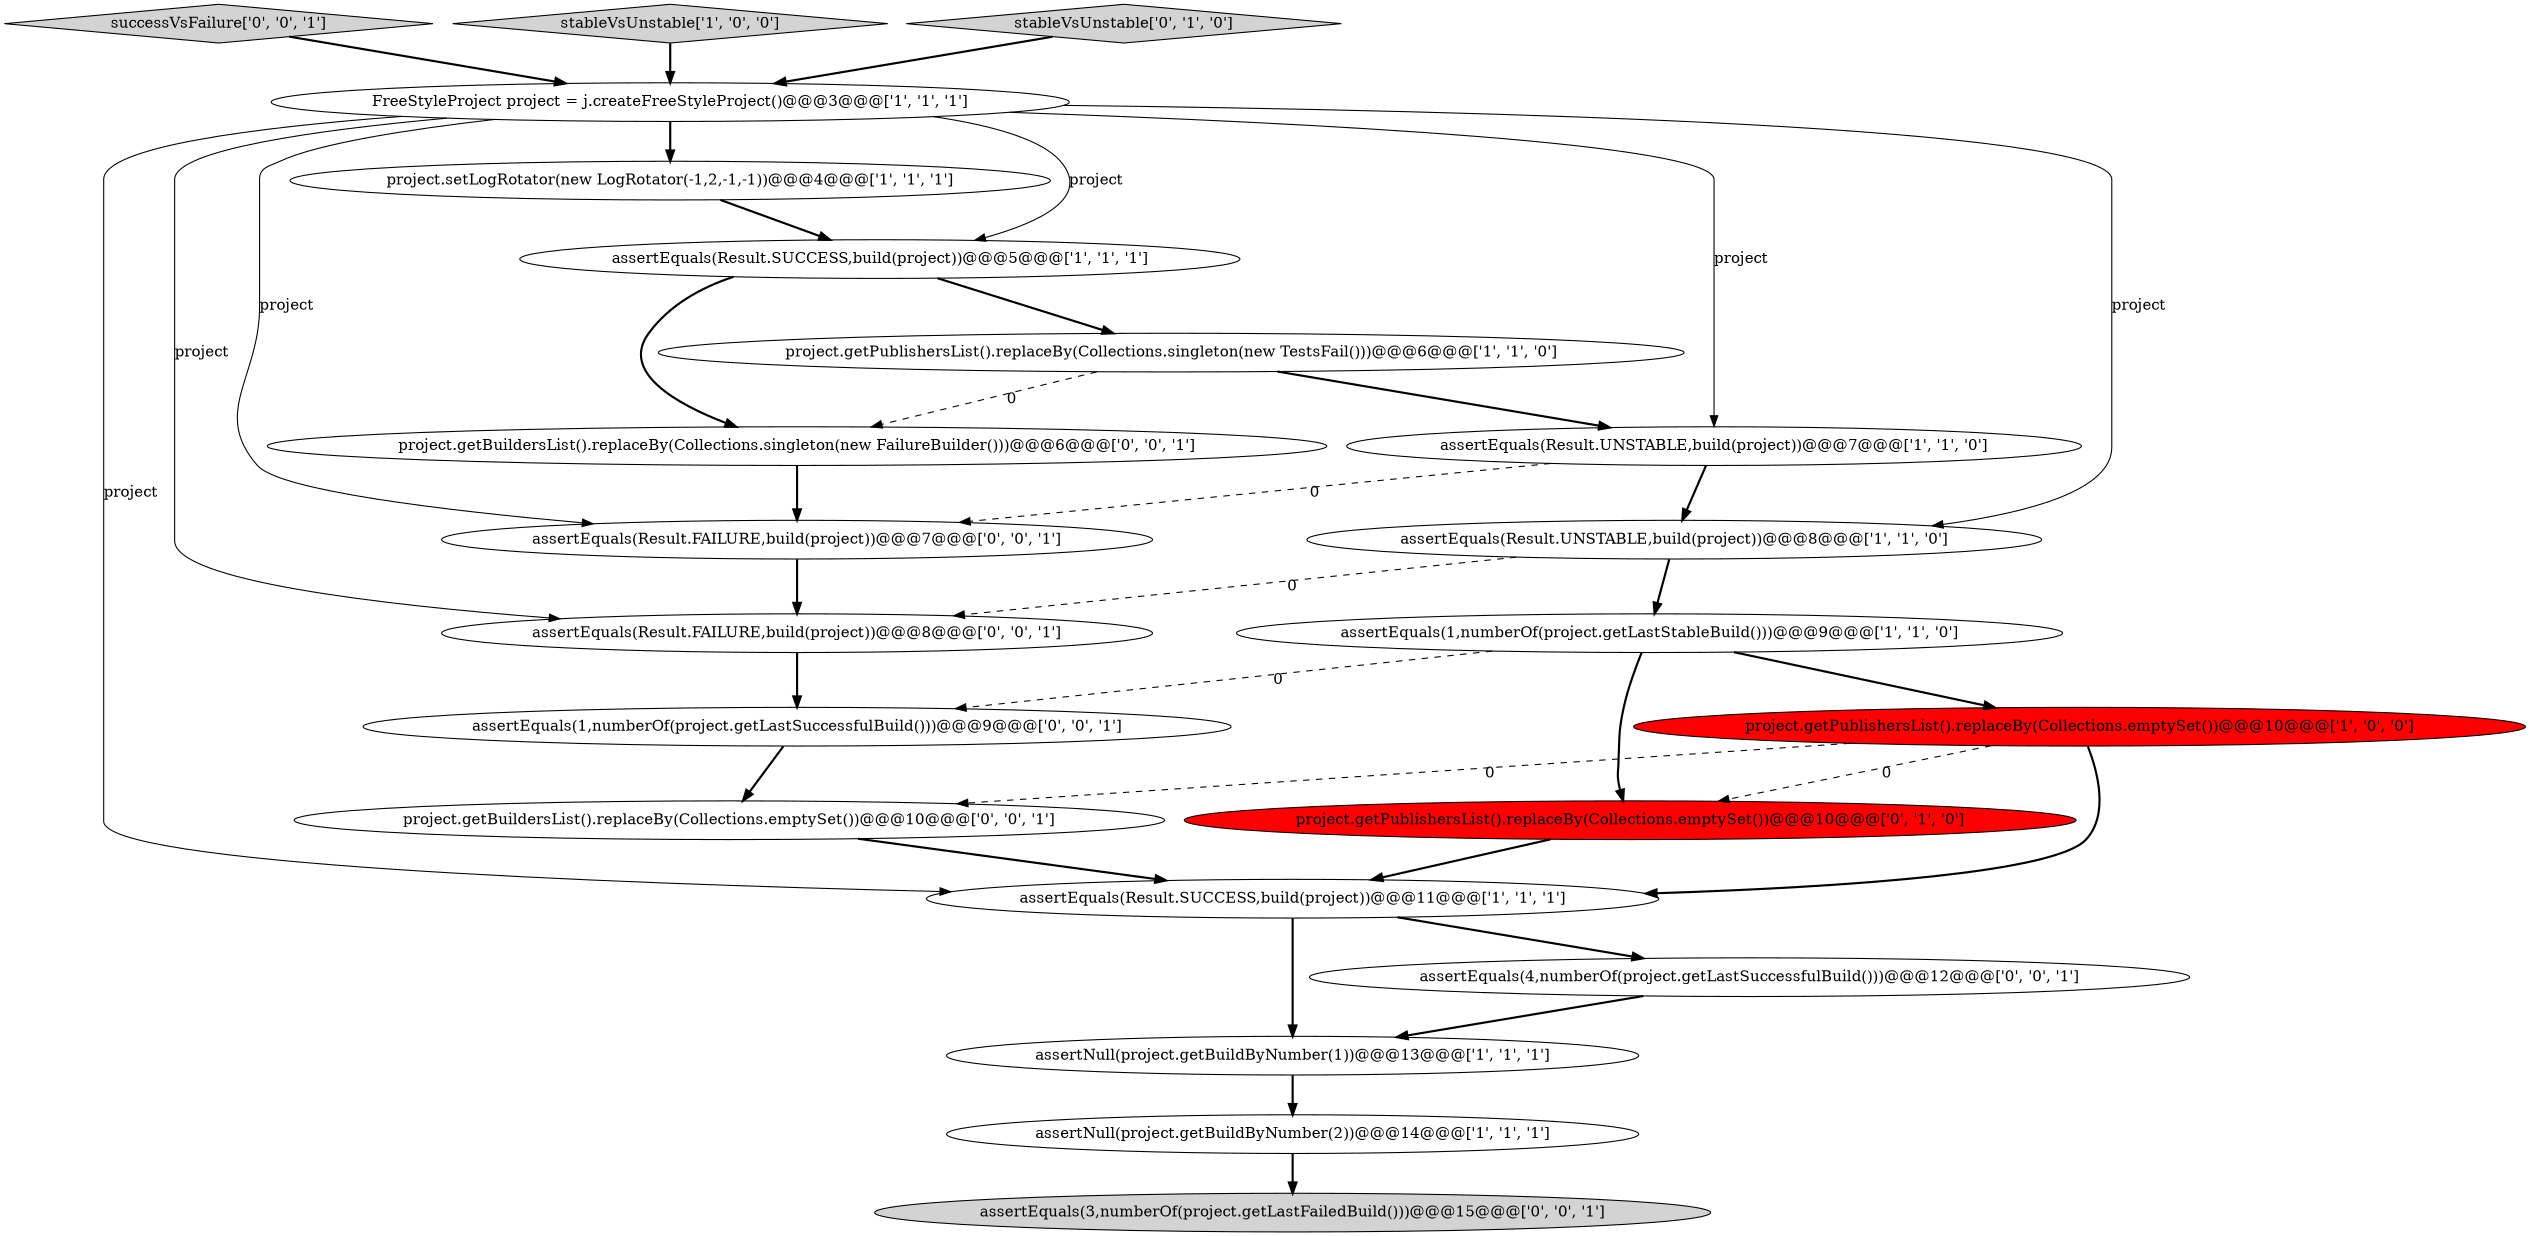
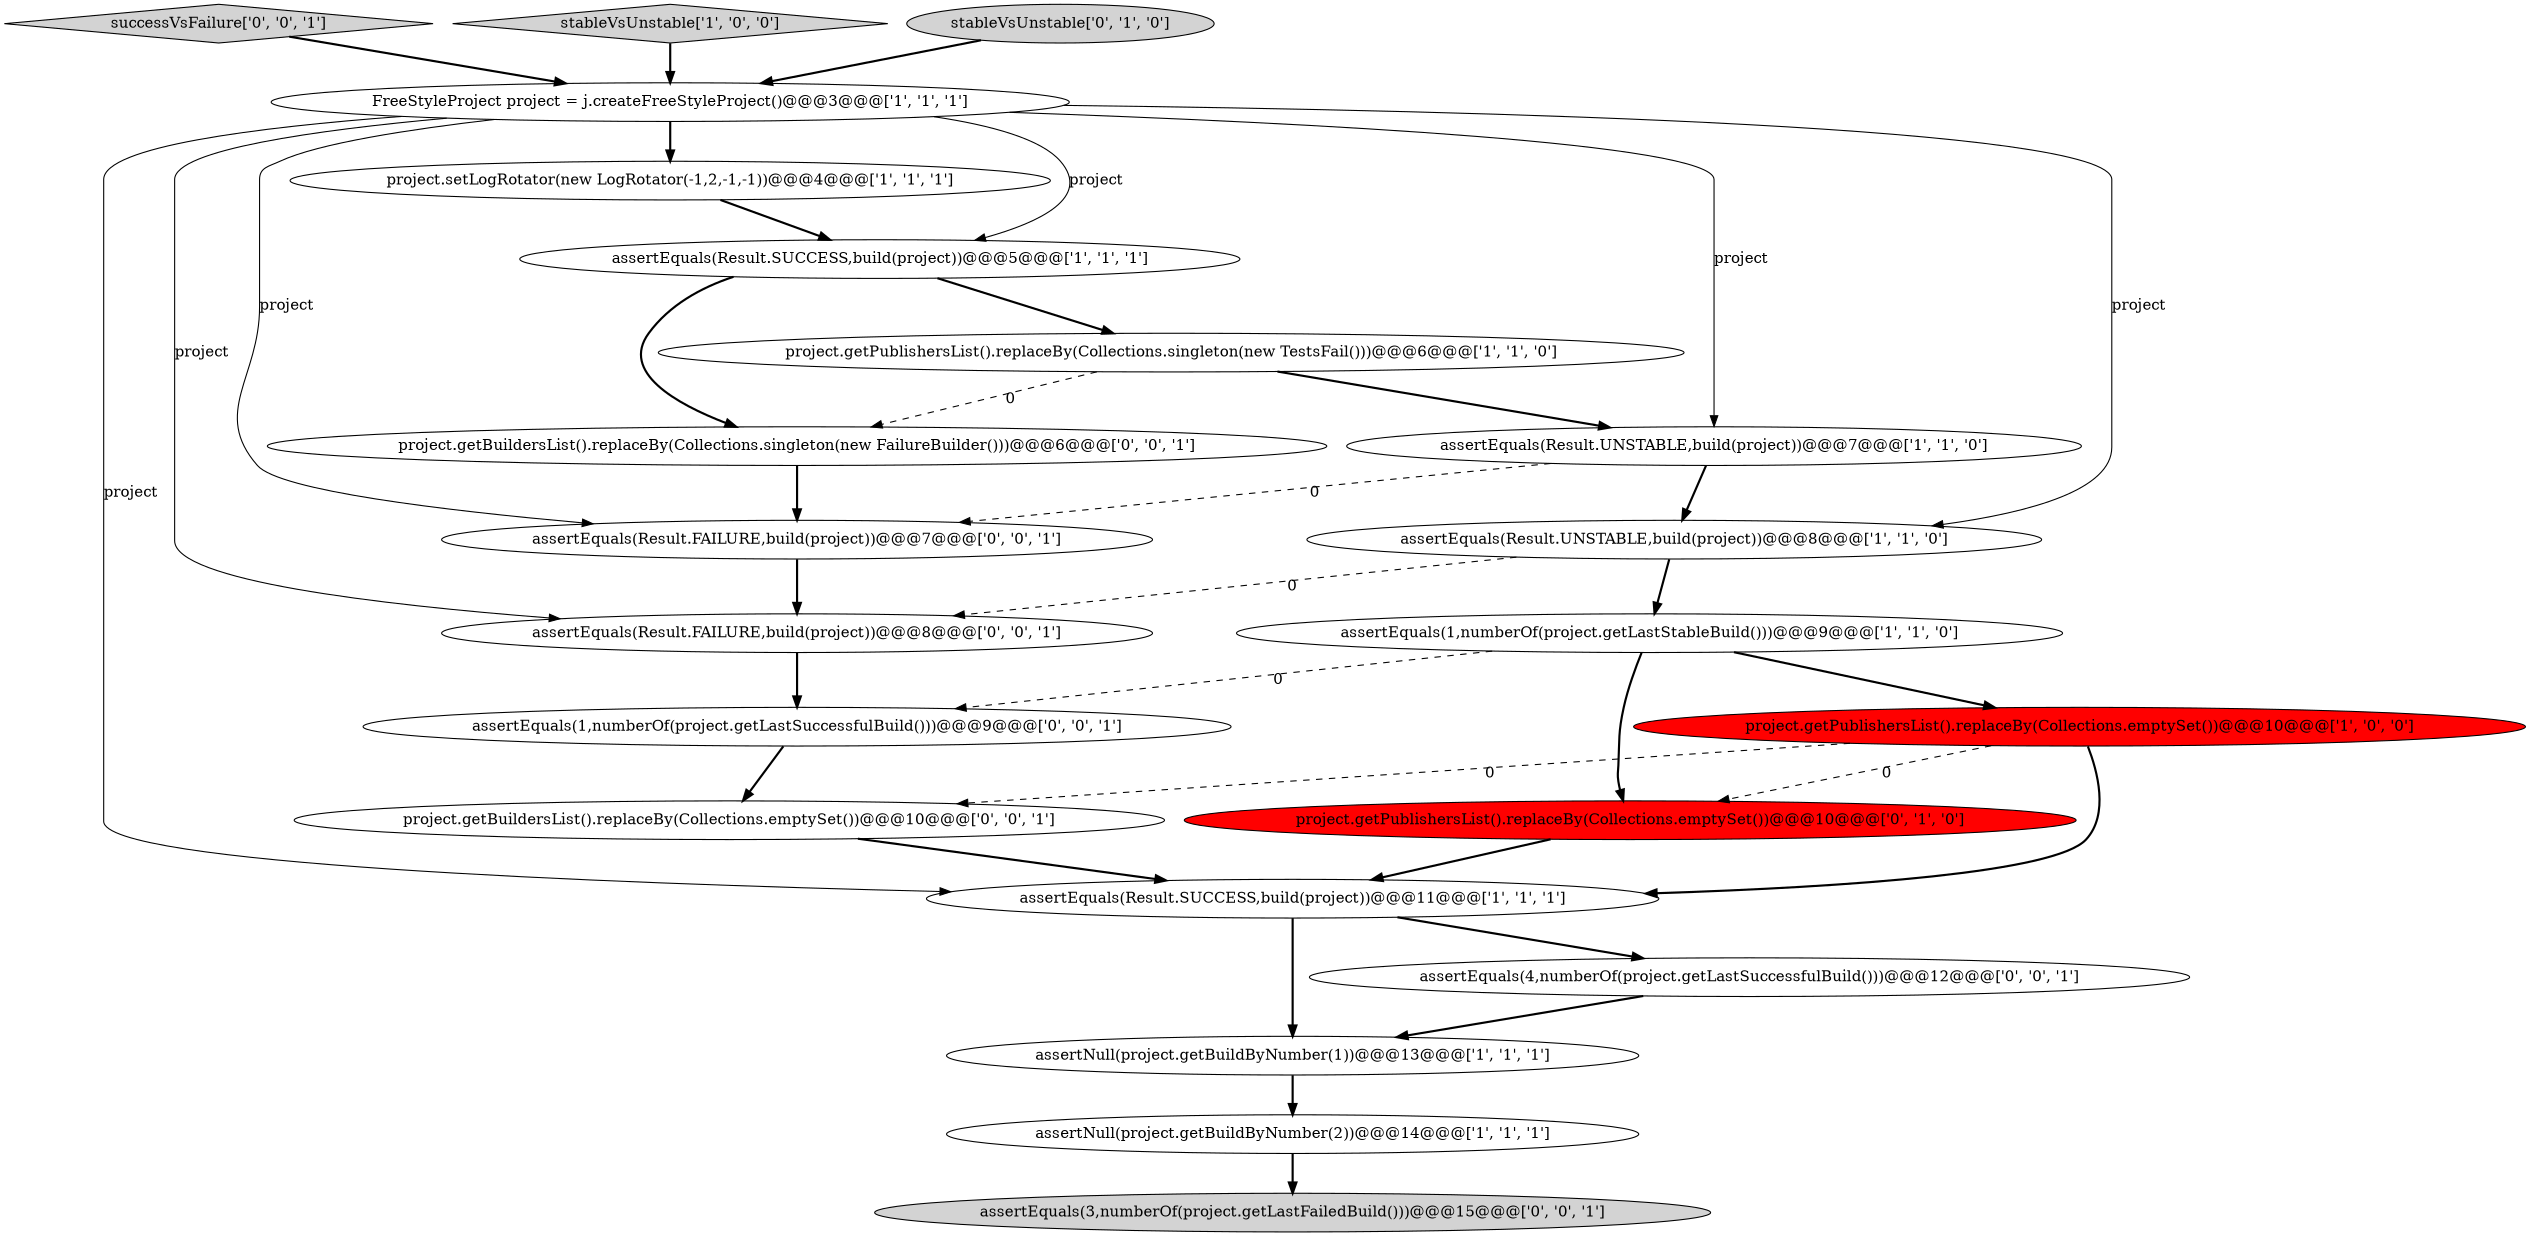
node "stableVsUnstable['0', '1', '0']": shape diamond -> ellipse
